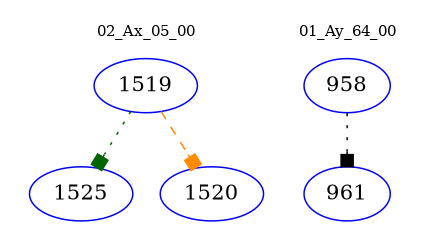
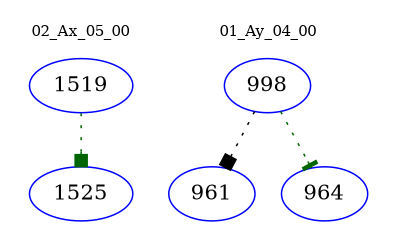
cluster "01_Ay_64_00": label "01_Ay_64_00" -> "01_Ay_04_00"
node "958": label "958" -> "998"
node "1520": removed
node "964": added
